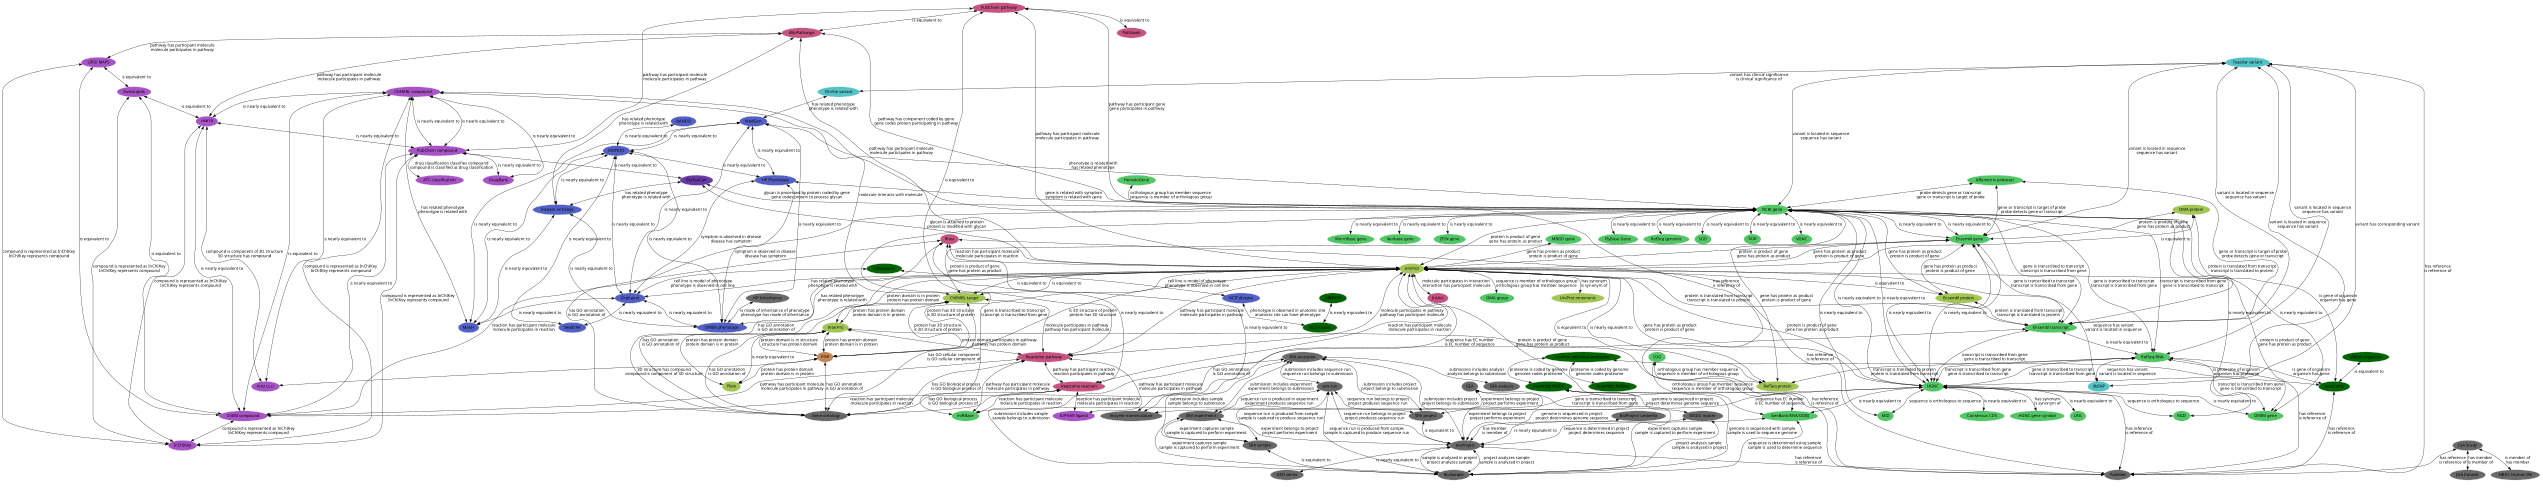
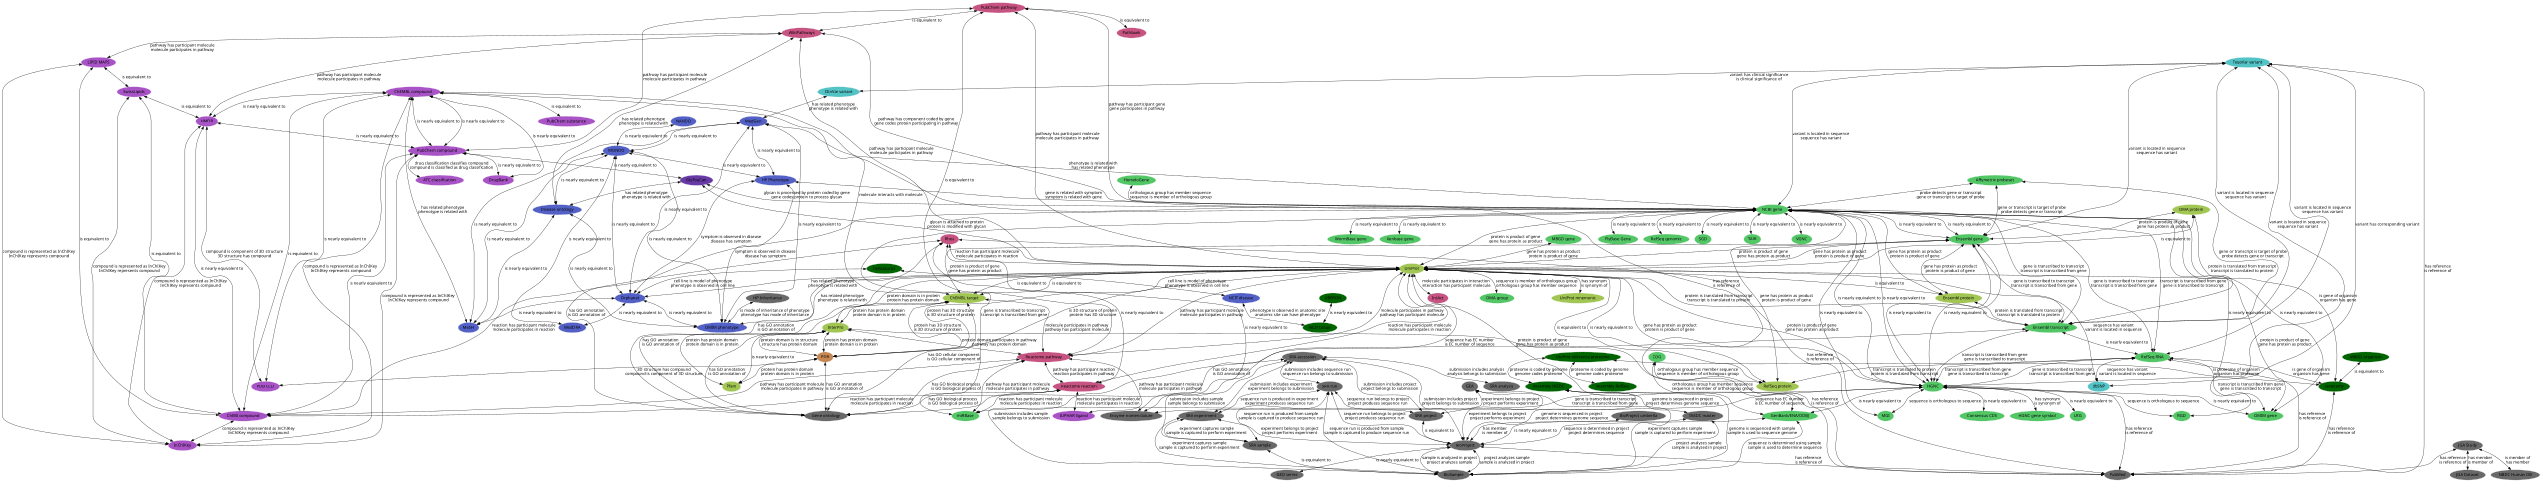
node "PubChem substance": added
node "ZFIN gene": removed
